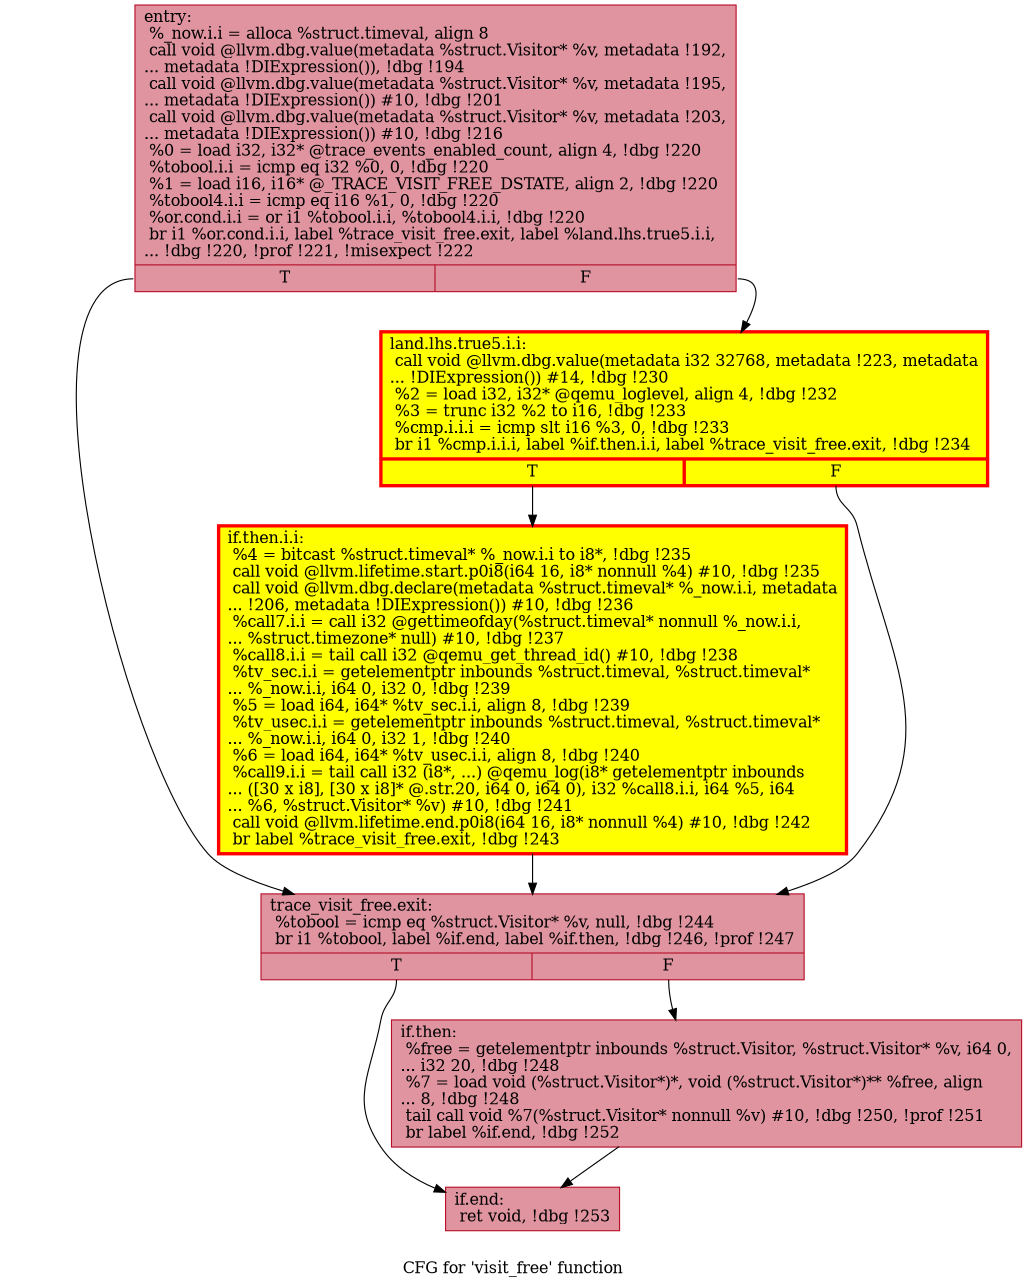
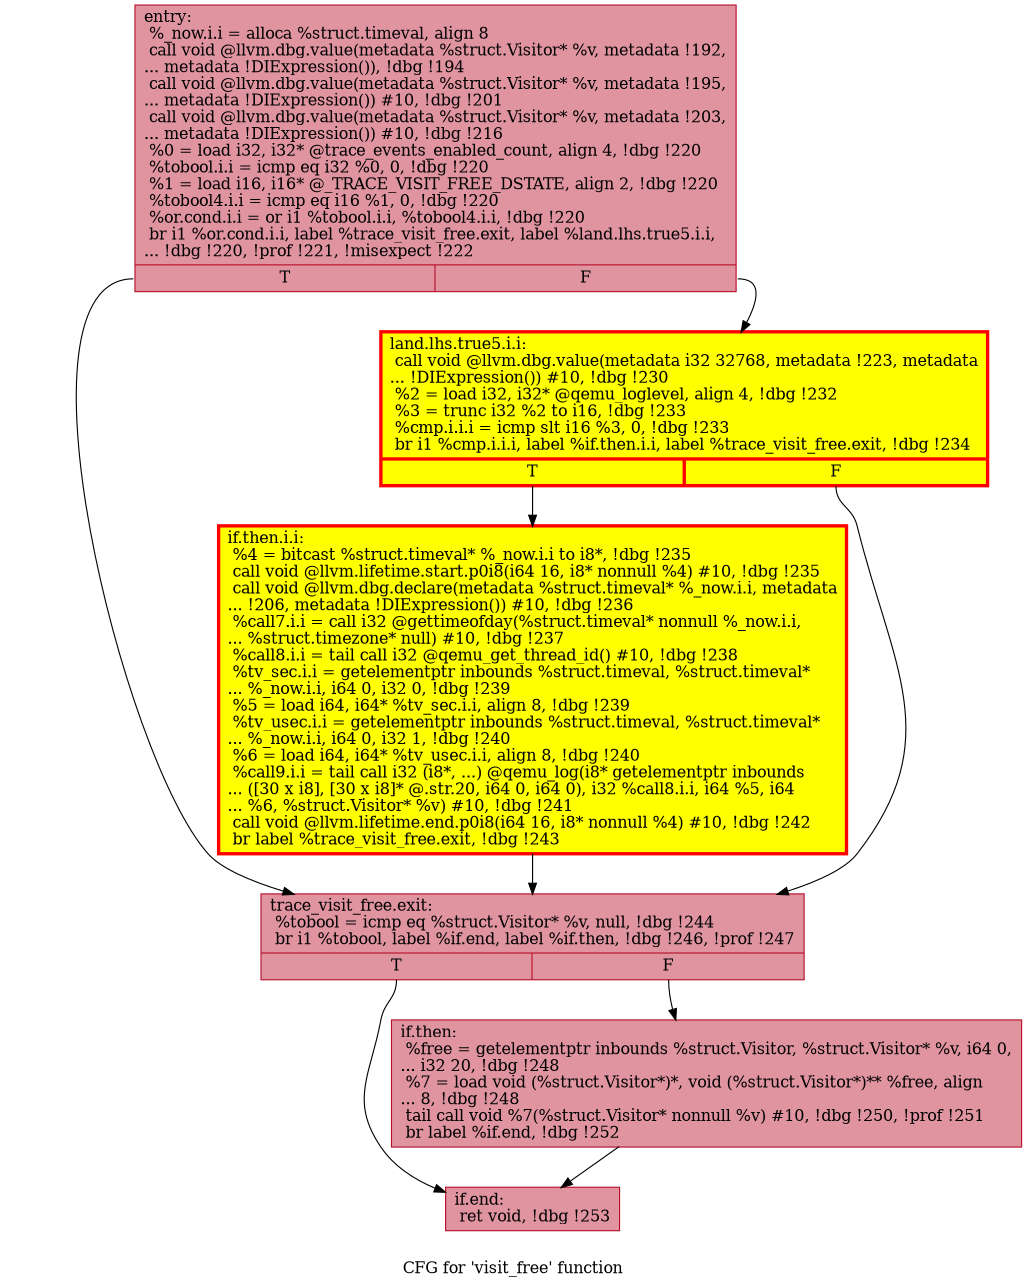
node "land.lhs.true5.i.i:": text "... !DIExpression()) #14, !dbg !230" -> "... !DIExpression()) #10, !dbg !230"
